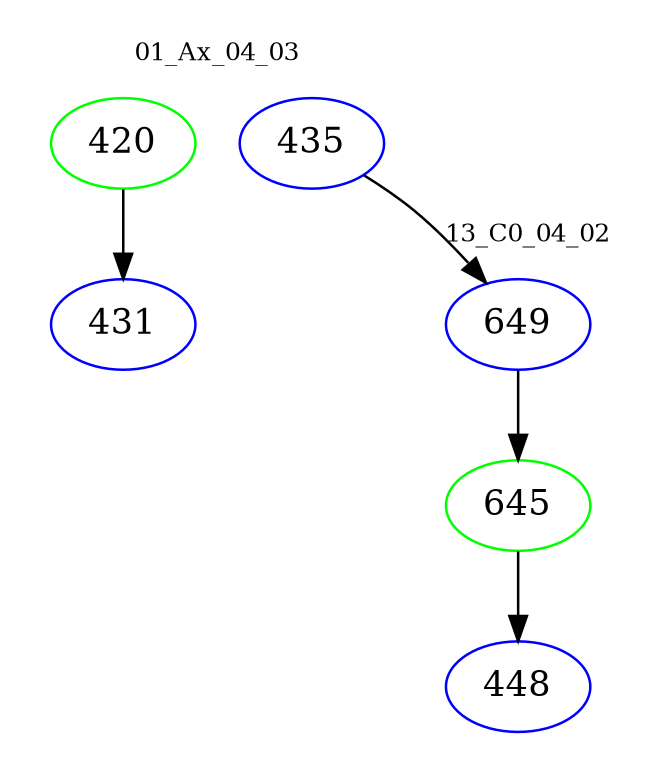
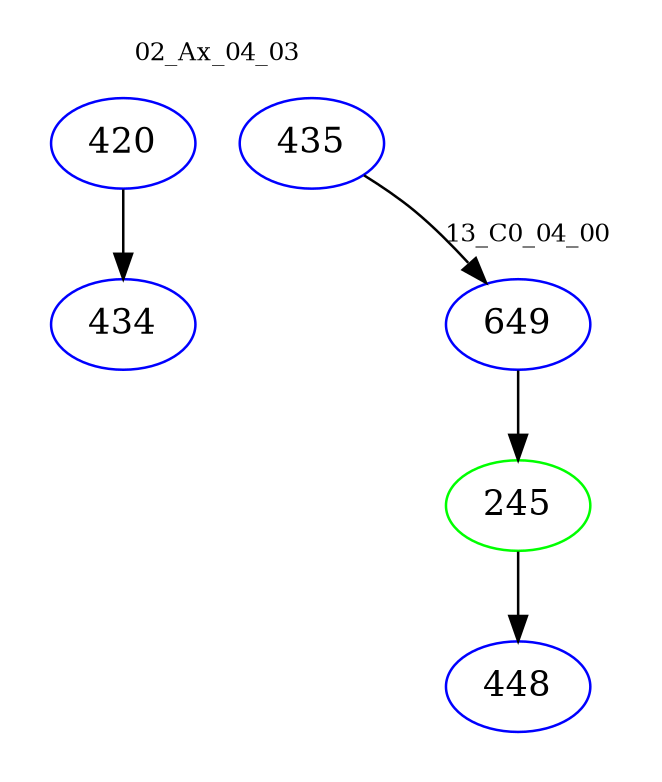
cluster "01_Ax_04_03": label "01_Ax_04_03" -> "02_Ax_04_03"
node "420": color green -> blue
cluster "13_C0_04_02": label "13_C0_04_02" -> "13_C0_04_00"
node "431": label "431" -> "434"
node "645": label "645" -> "245"
